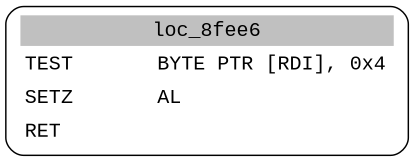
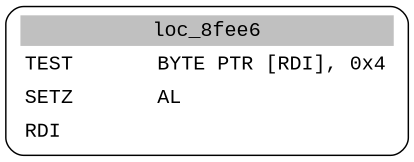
node "loc_8fee6": text "RET" -> "RDI"
